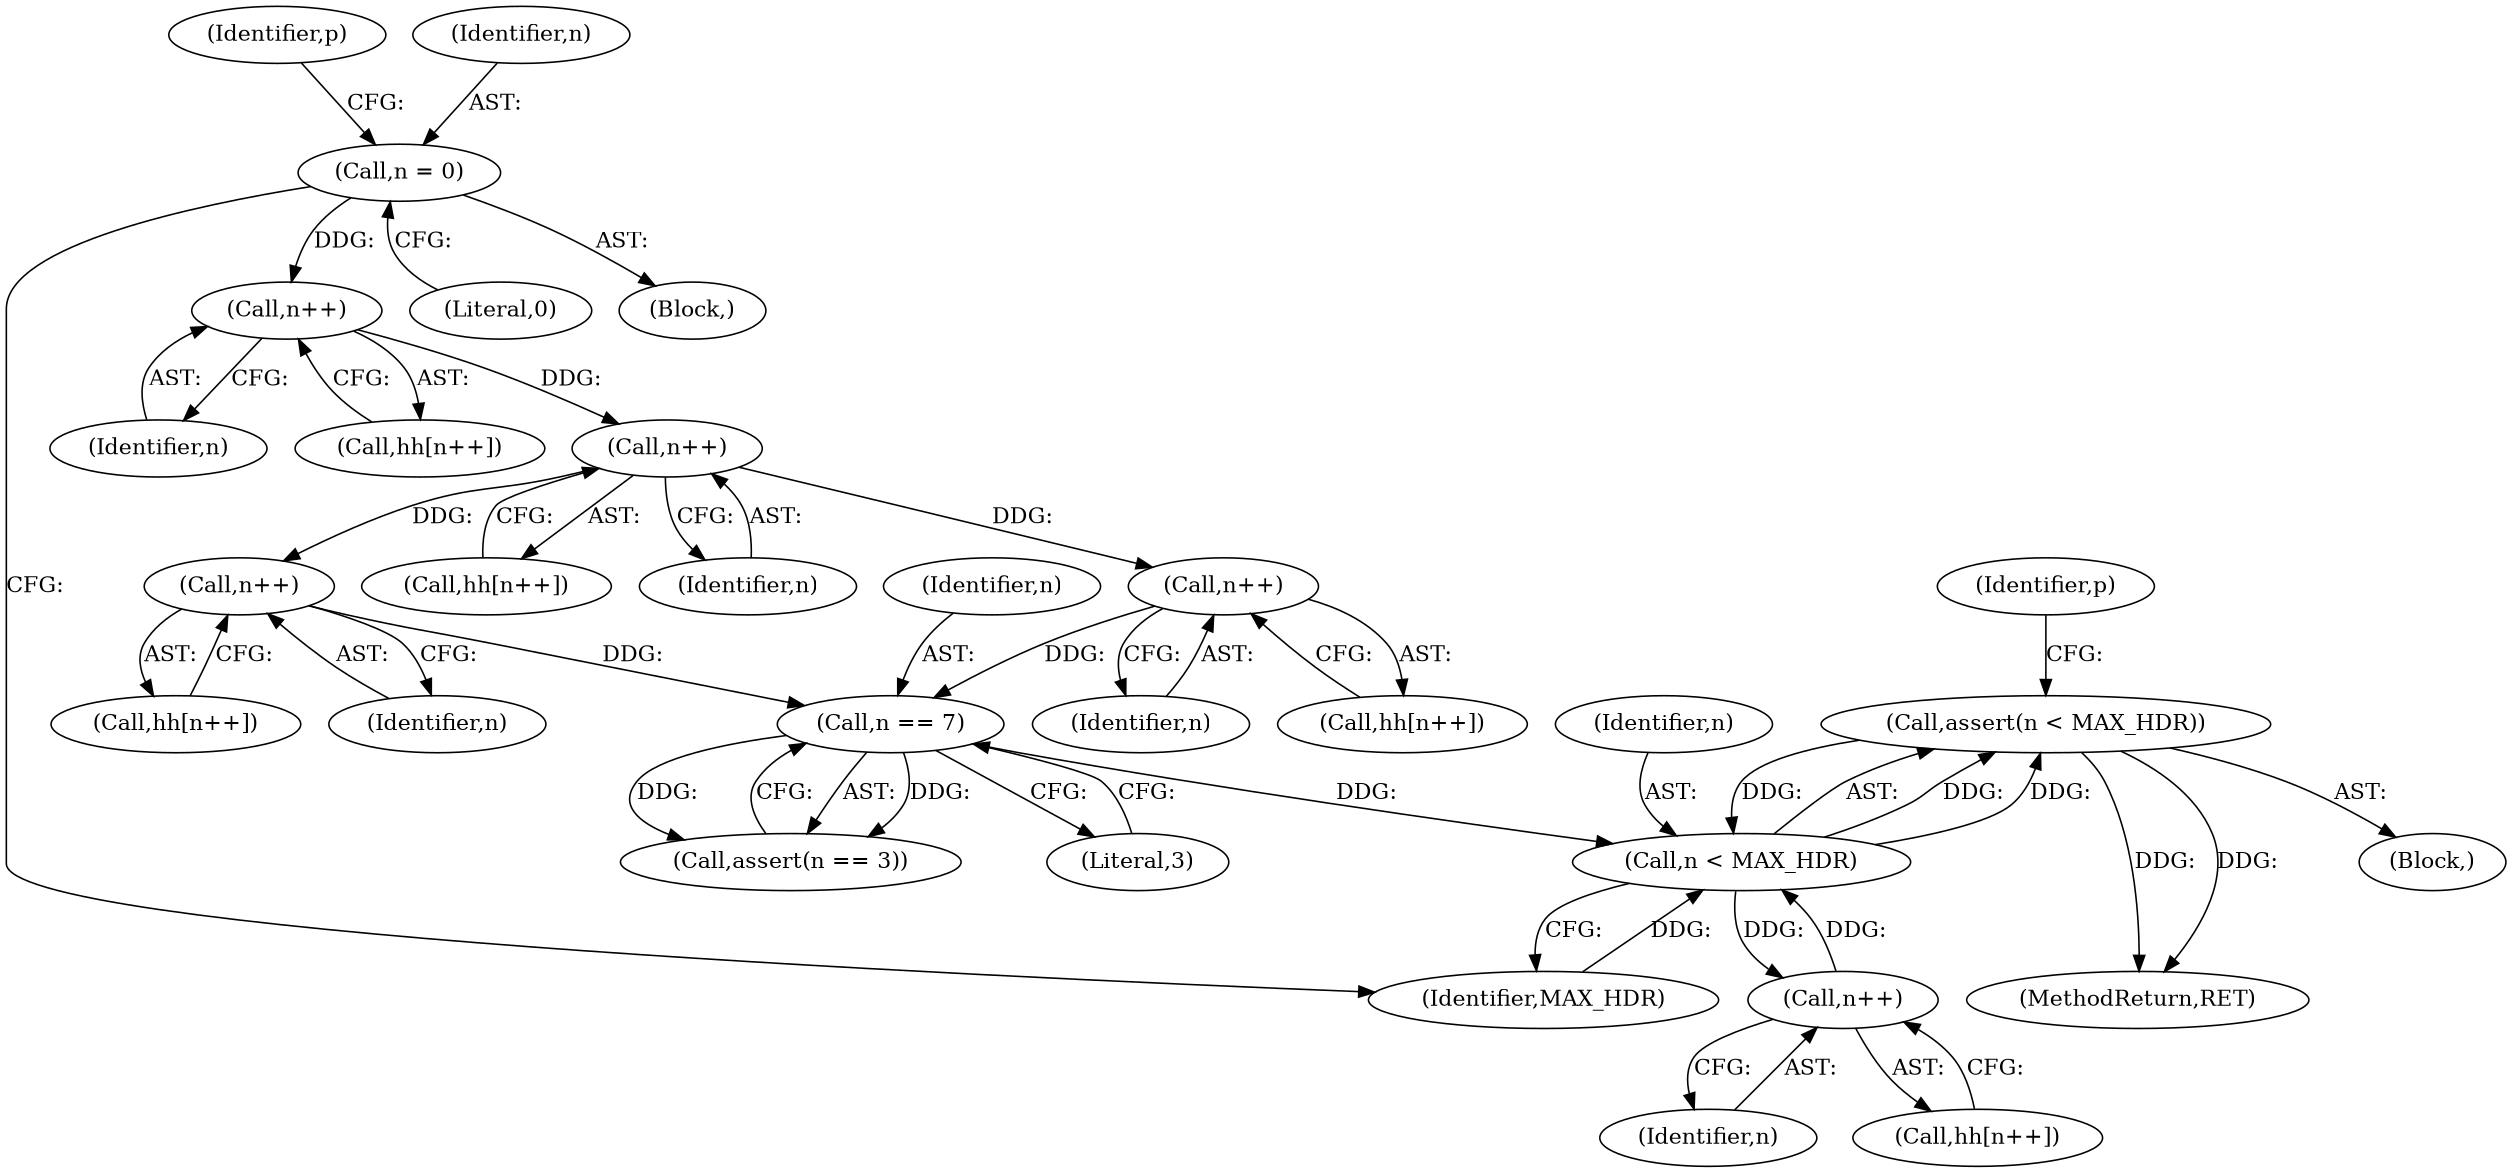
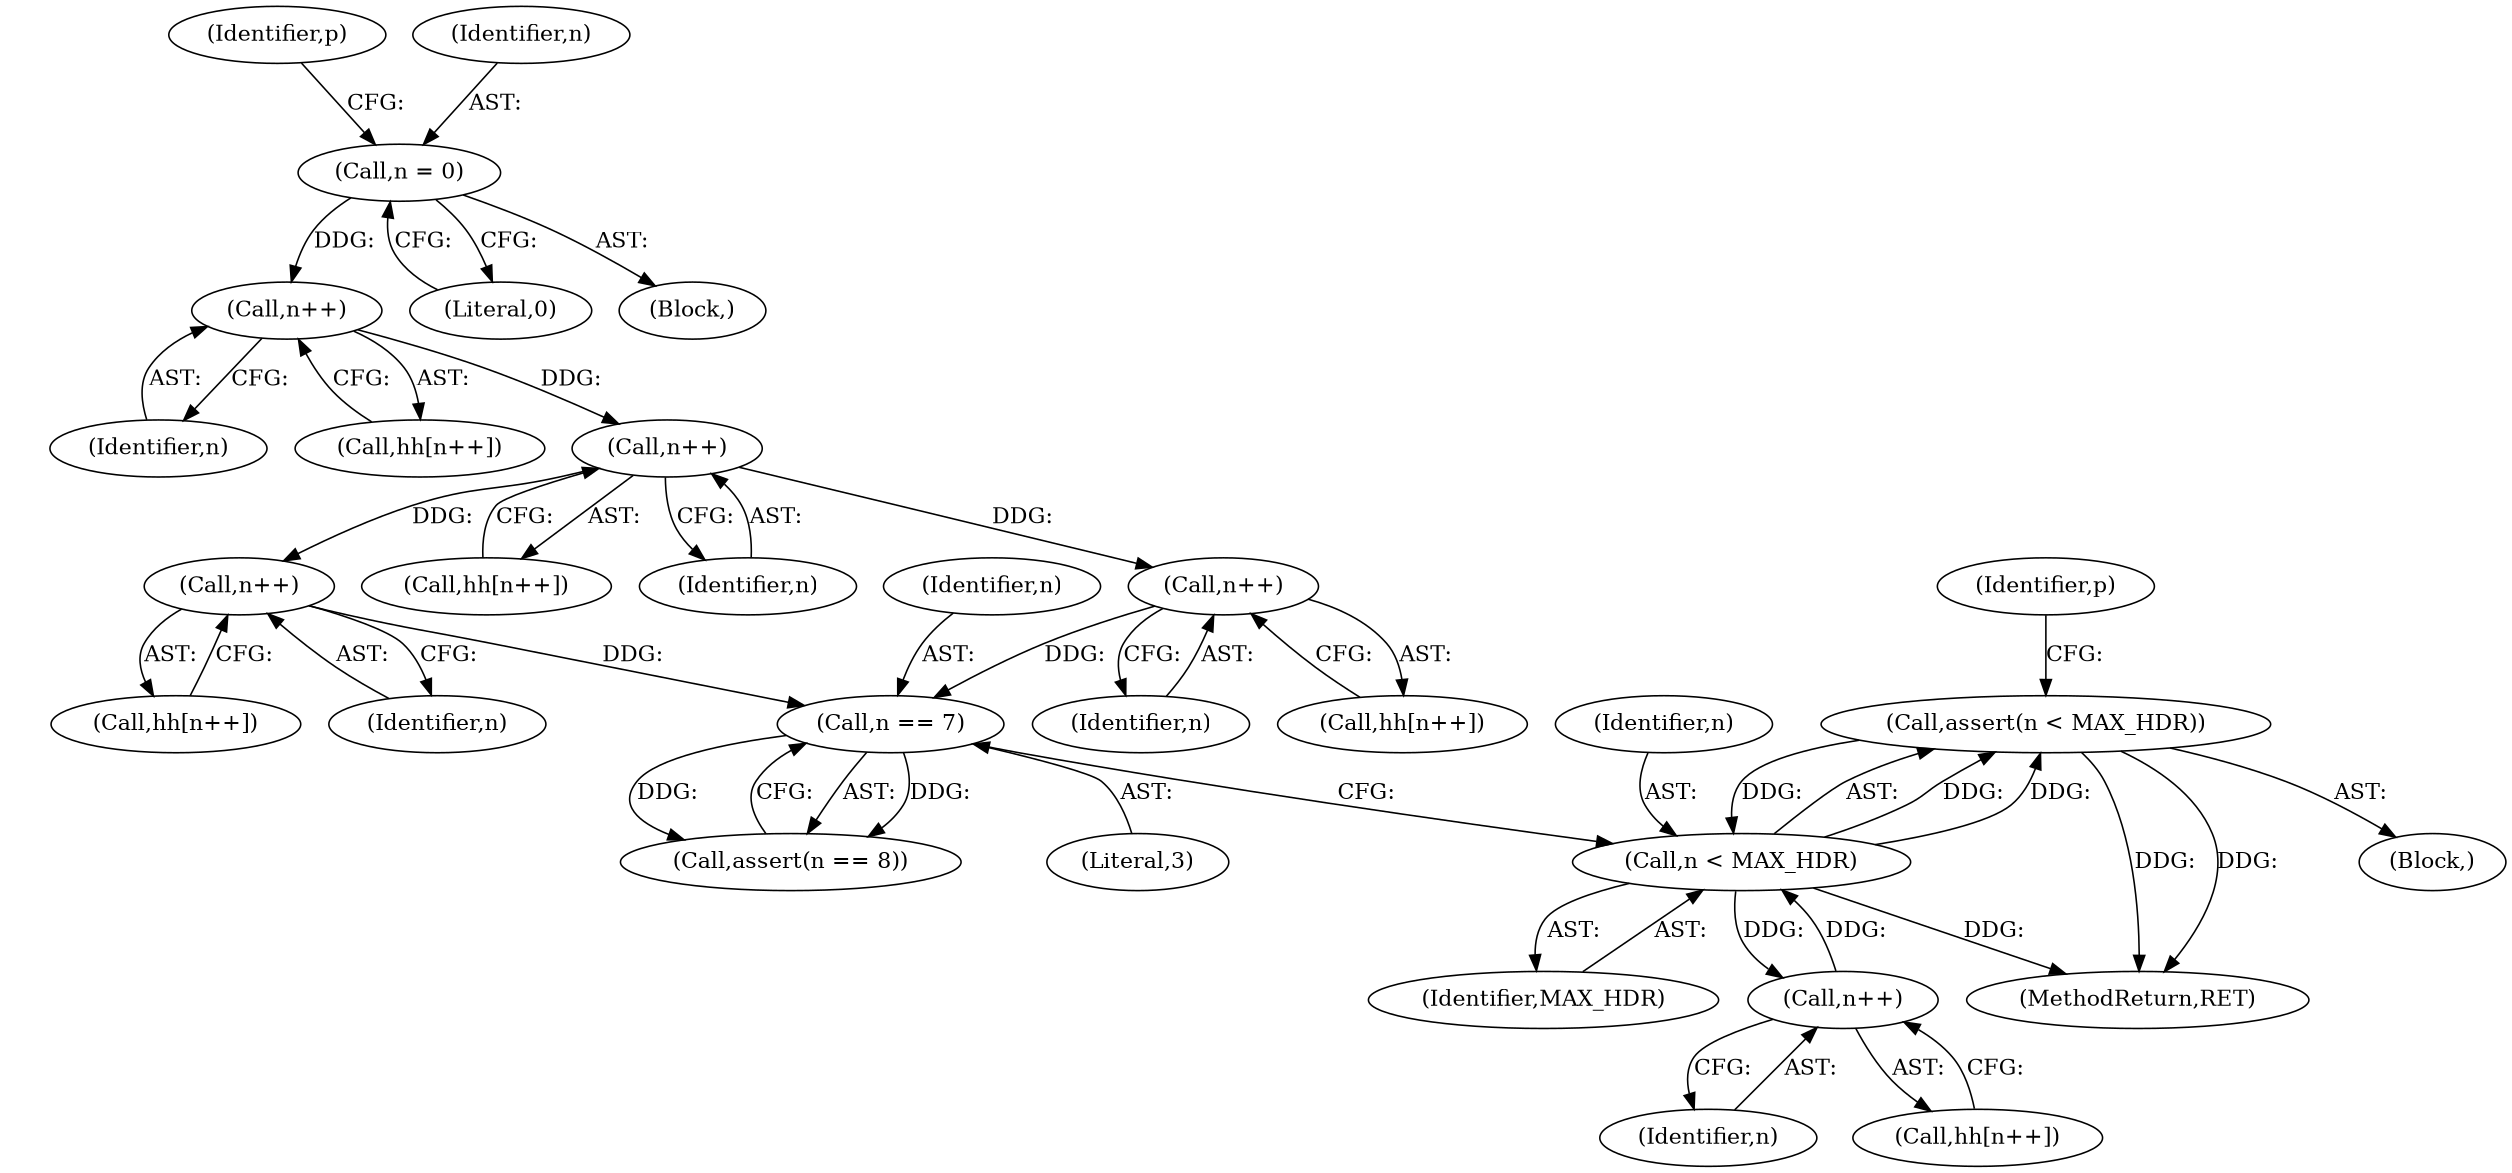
edge "(Call,n == 7)" -> "(Literal,3)": removed, label "CFG:"
edge "(Literal,3)" -> "(Call,n == 7)": label "CFG: " -> "AST: "
edge "(Call,n == 7)" -> "(Call,n < MAX_HDR)": label "DDG: " -> "CFG: "
node "(Call,assert(n == 3))": label "(Call,assert(n == 3))" -> "(Call,assert(n == 8))"
edge "(Call,n = 0)" -> "(Identifier,MAX_HDR)": now "(Call,n = 0)" -> "(Literal,0)"
edge "(Call,n < MAX_HDR)" -> "(MethodReturn,RET)": added, label "DDG:"
edge "(Call,n < MAX_HDR)" -> "(Identifier,MAX_HDR)": label "CFG: " -> "AST: "
edge "(Identifier,MAX_HDR)" -> "(Call,n < MAX_HDR)": label "DDG: " -> "AST: "
